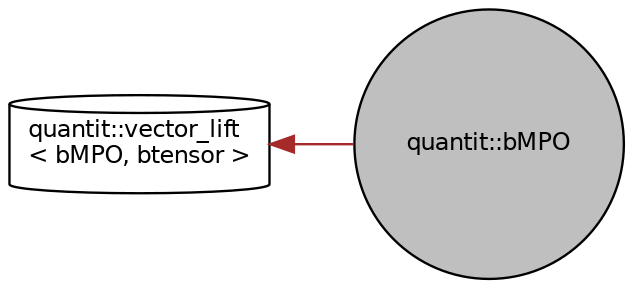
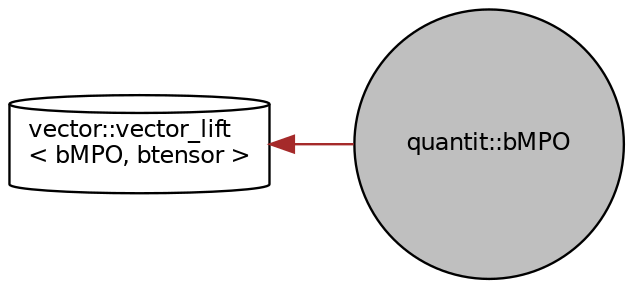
node "quantit::vector_lift < bMPO, btensor >": label "quantit::vector_lift < bMPO, btensor >" -> "vector::vector_lift < bMPO, btensor >"
